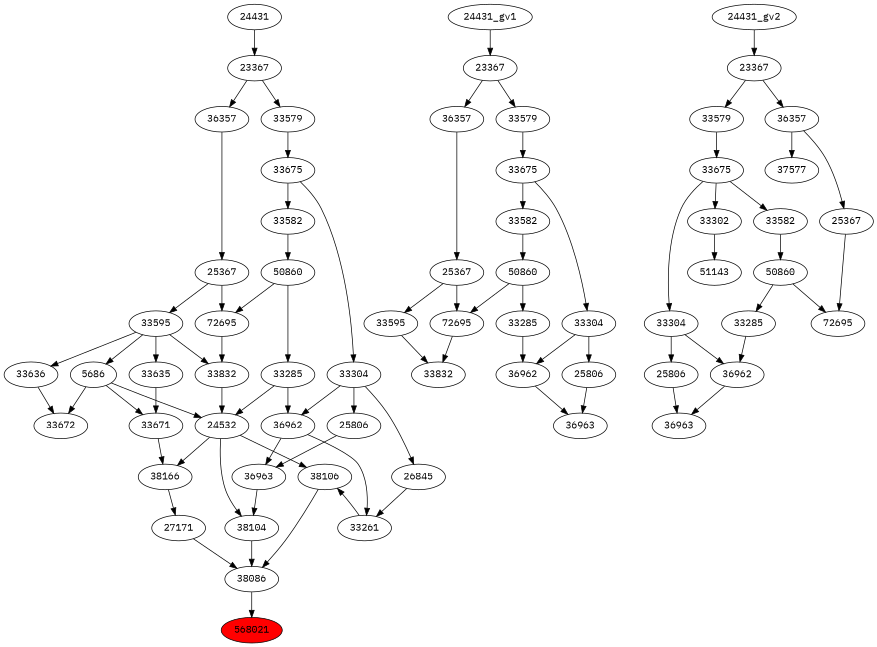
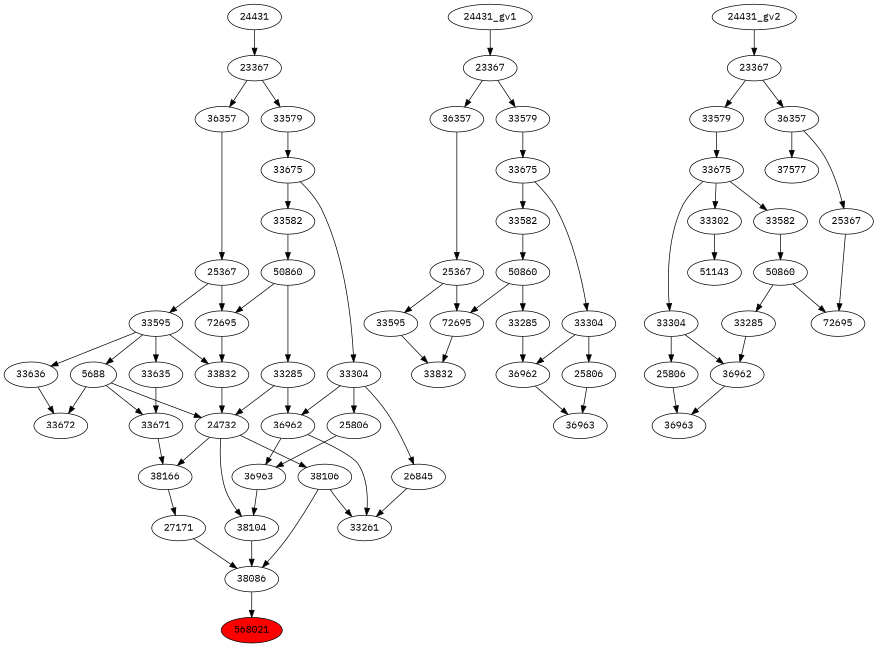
node "5686": label "5686" -> "5688"
node "24532": label "24532" -> "24732"
edge "33261" -> "38106": reversed
